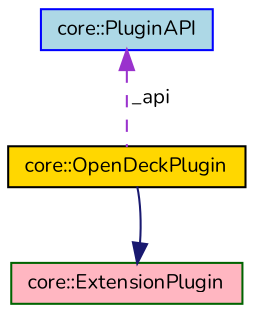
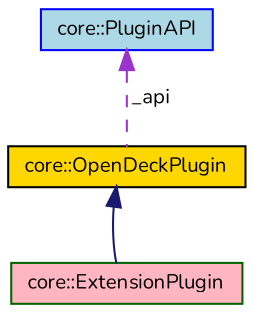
edge "core::OpenDeckPlugin" -> "core::ExtensionPlugin": reversed
